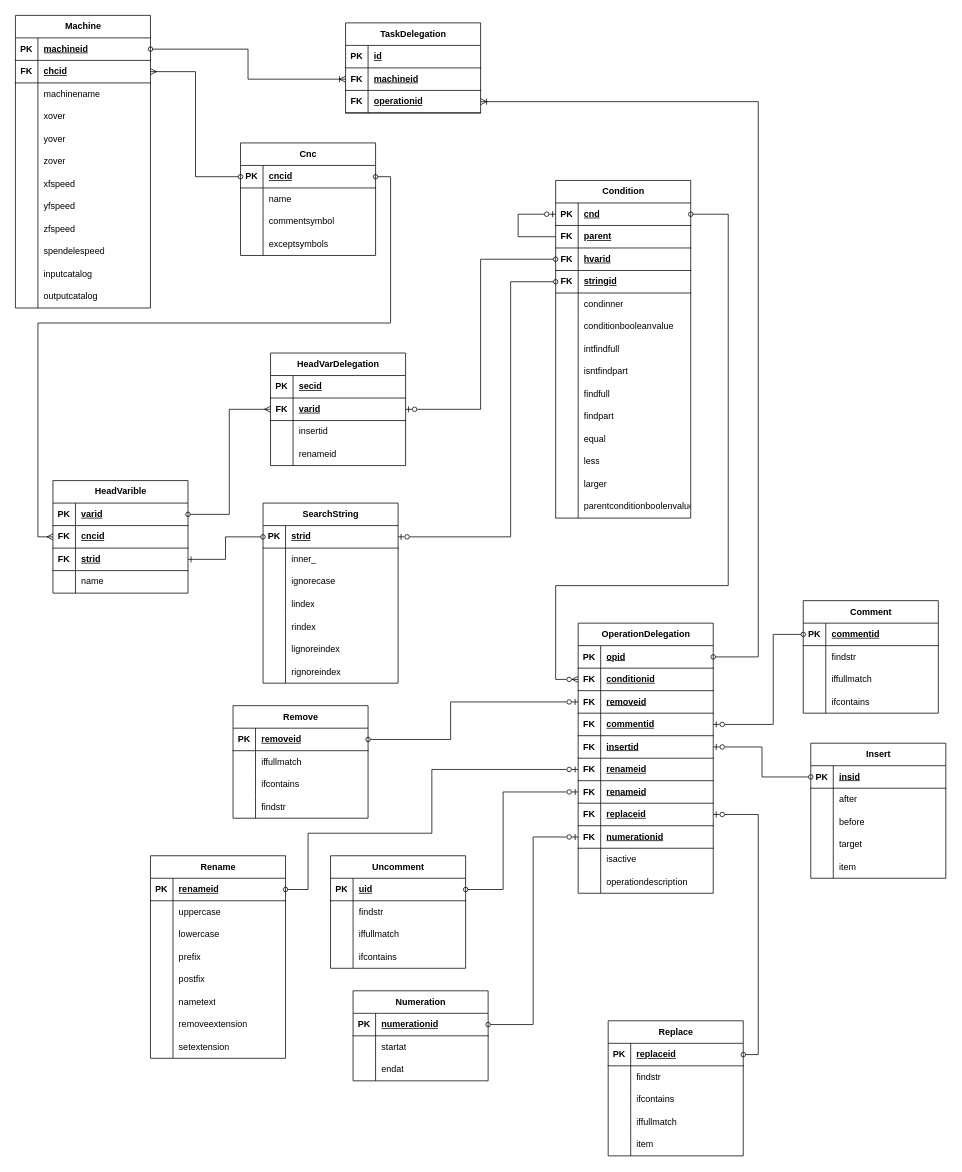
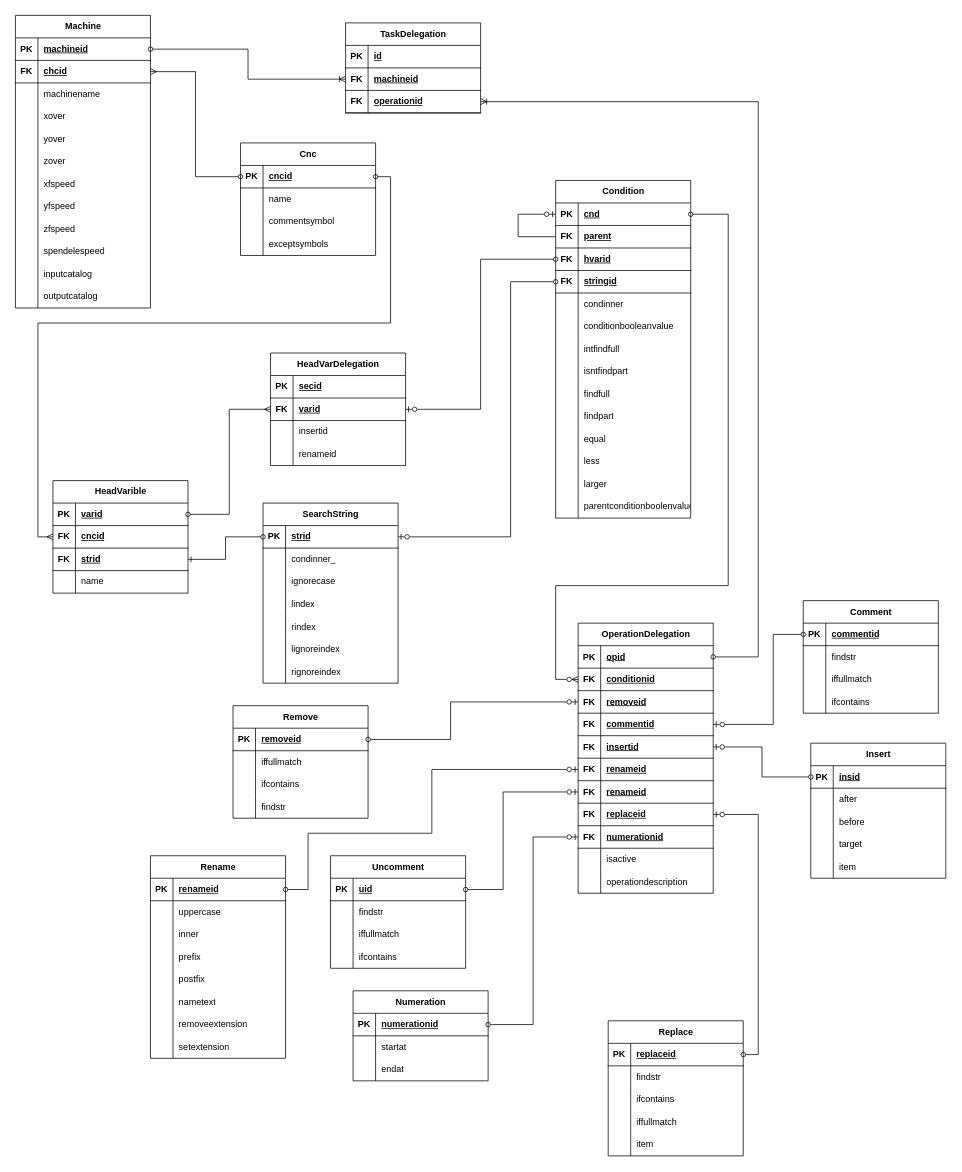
node "inner_": label "inner_" -> "condinner_"
node "lowercase": label "lowercase" -> "inner"
